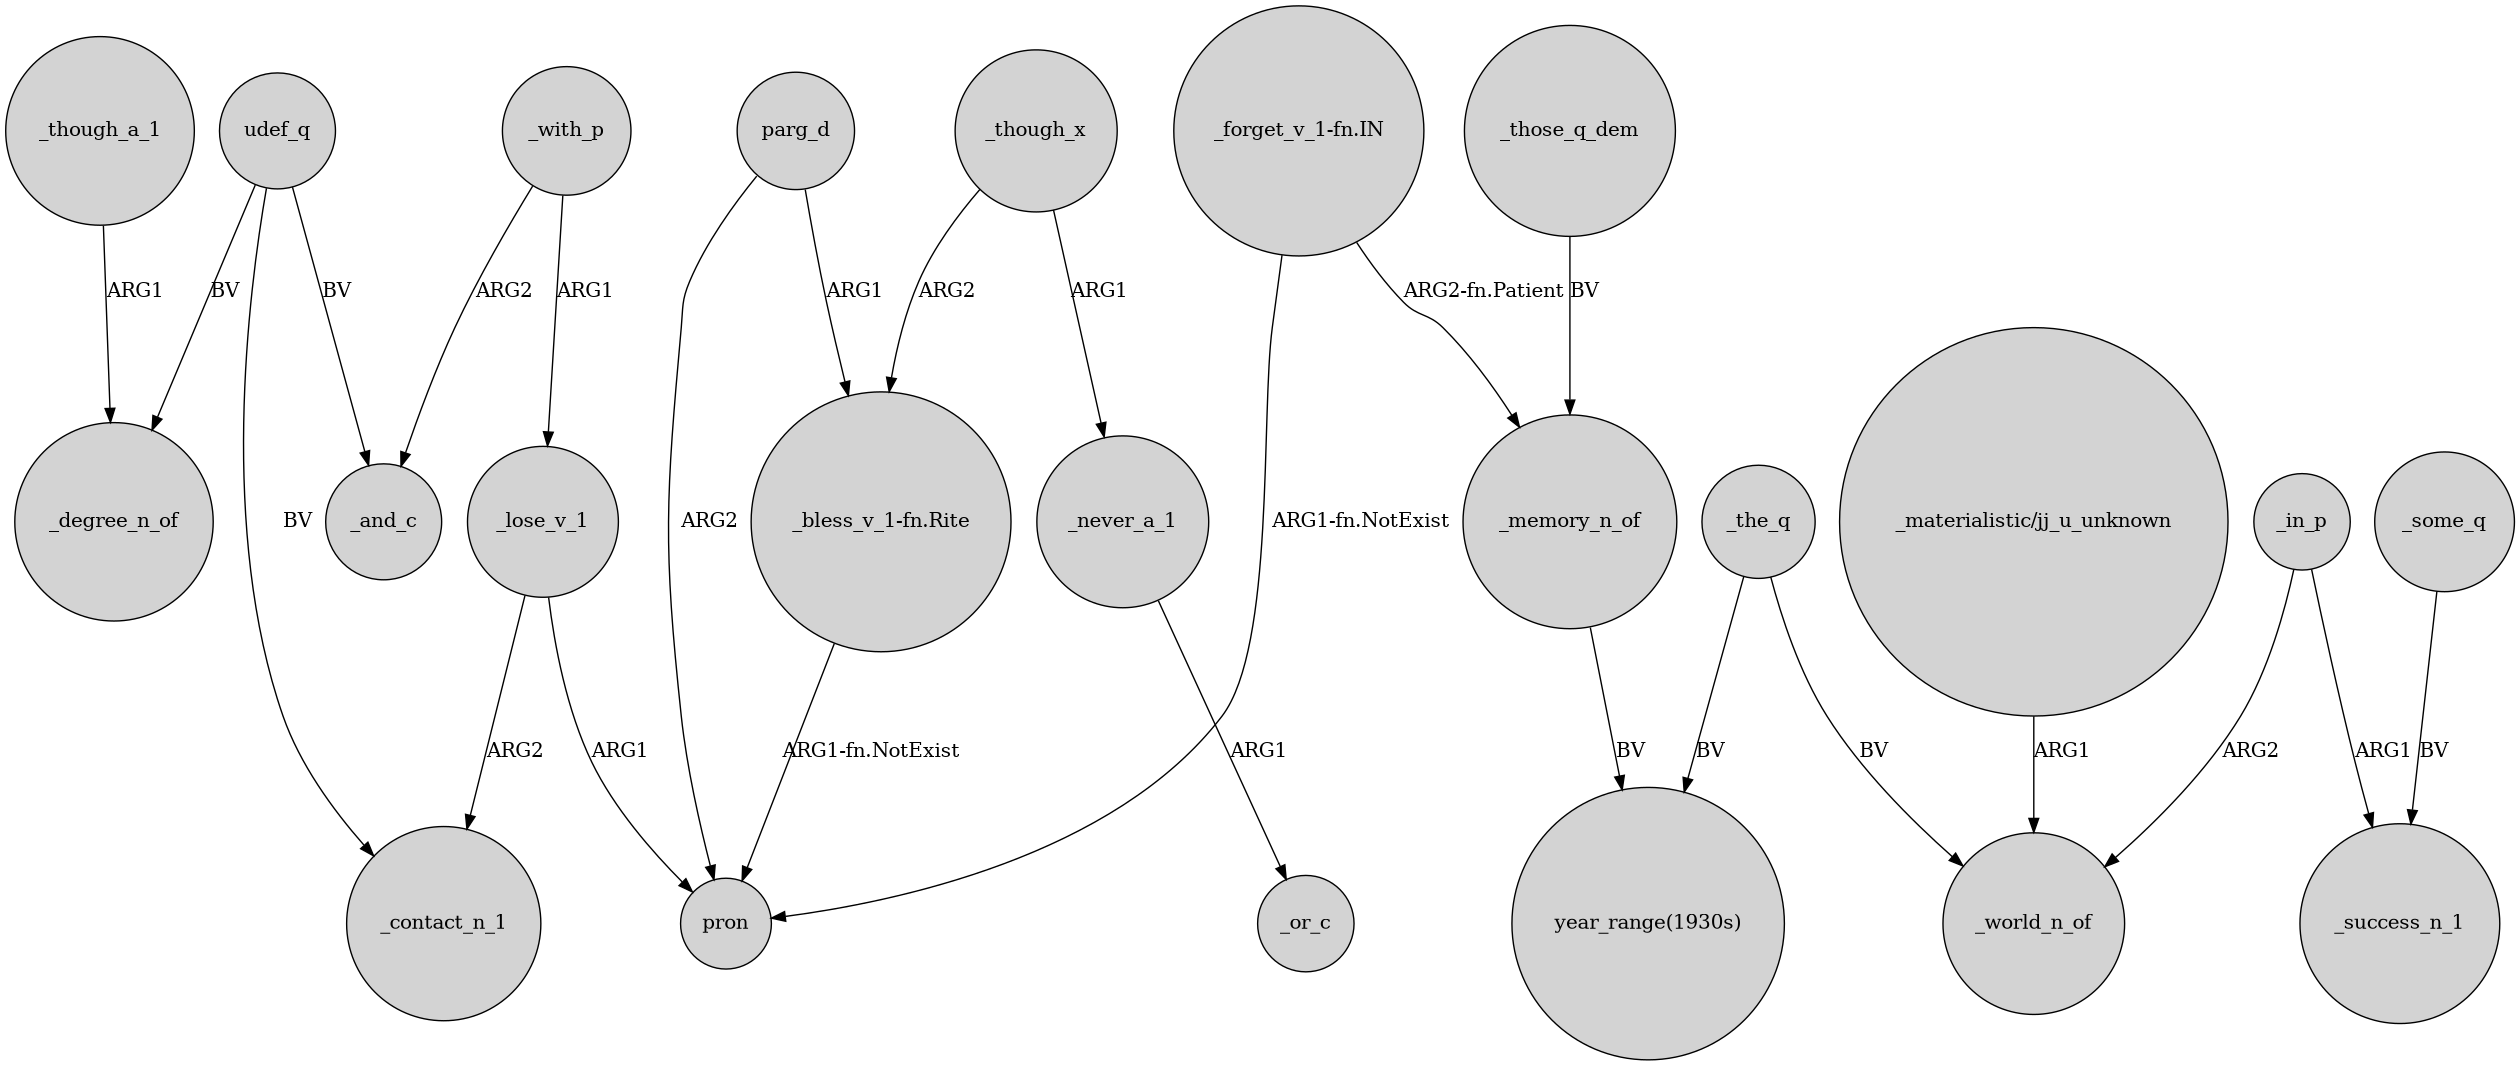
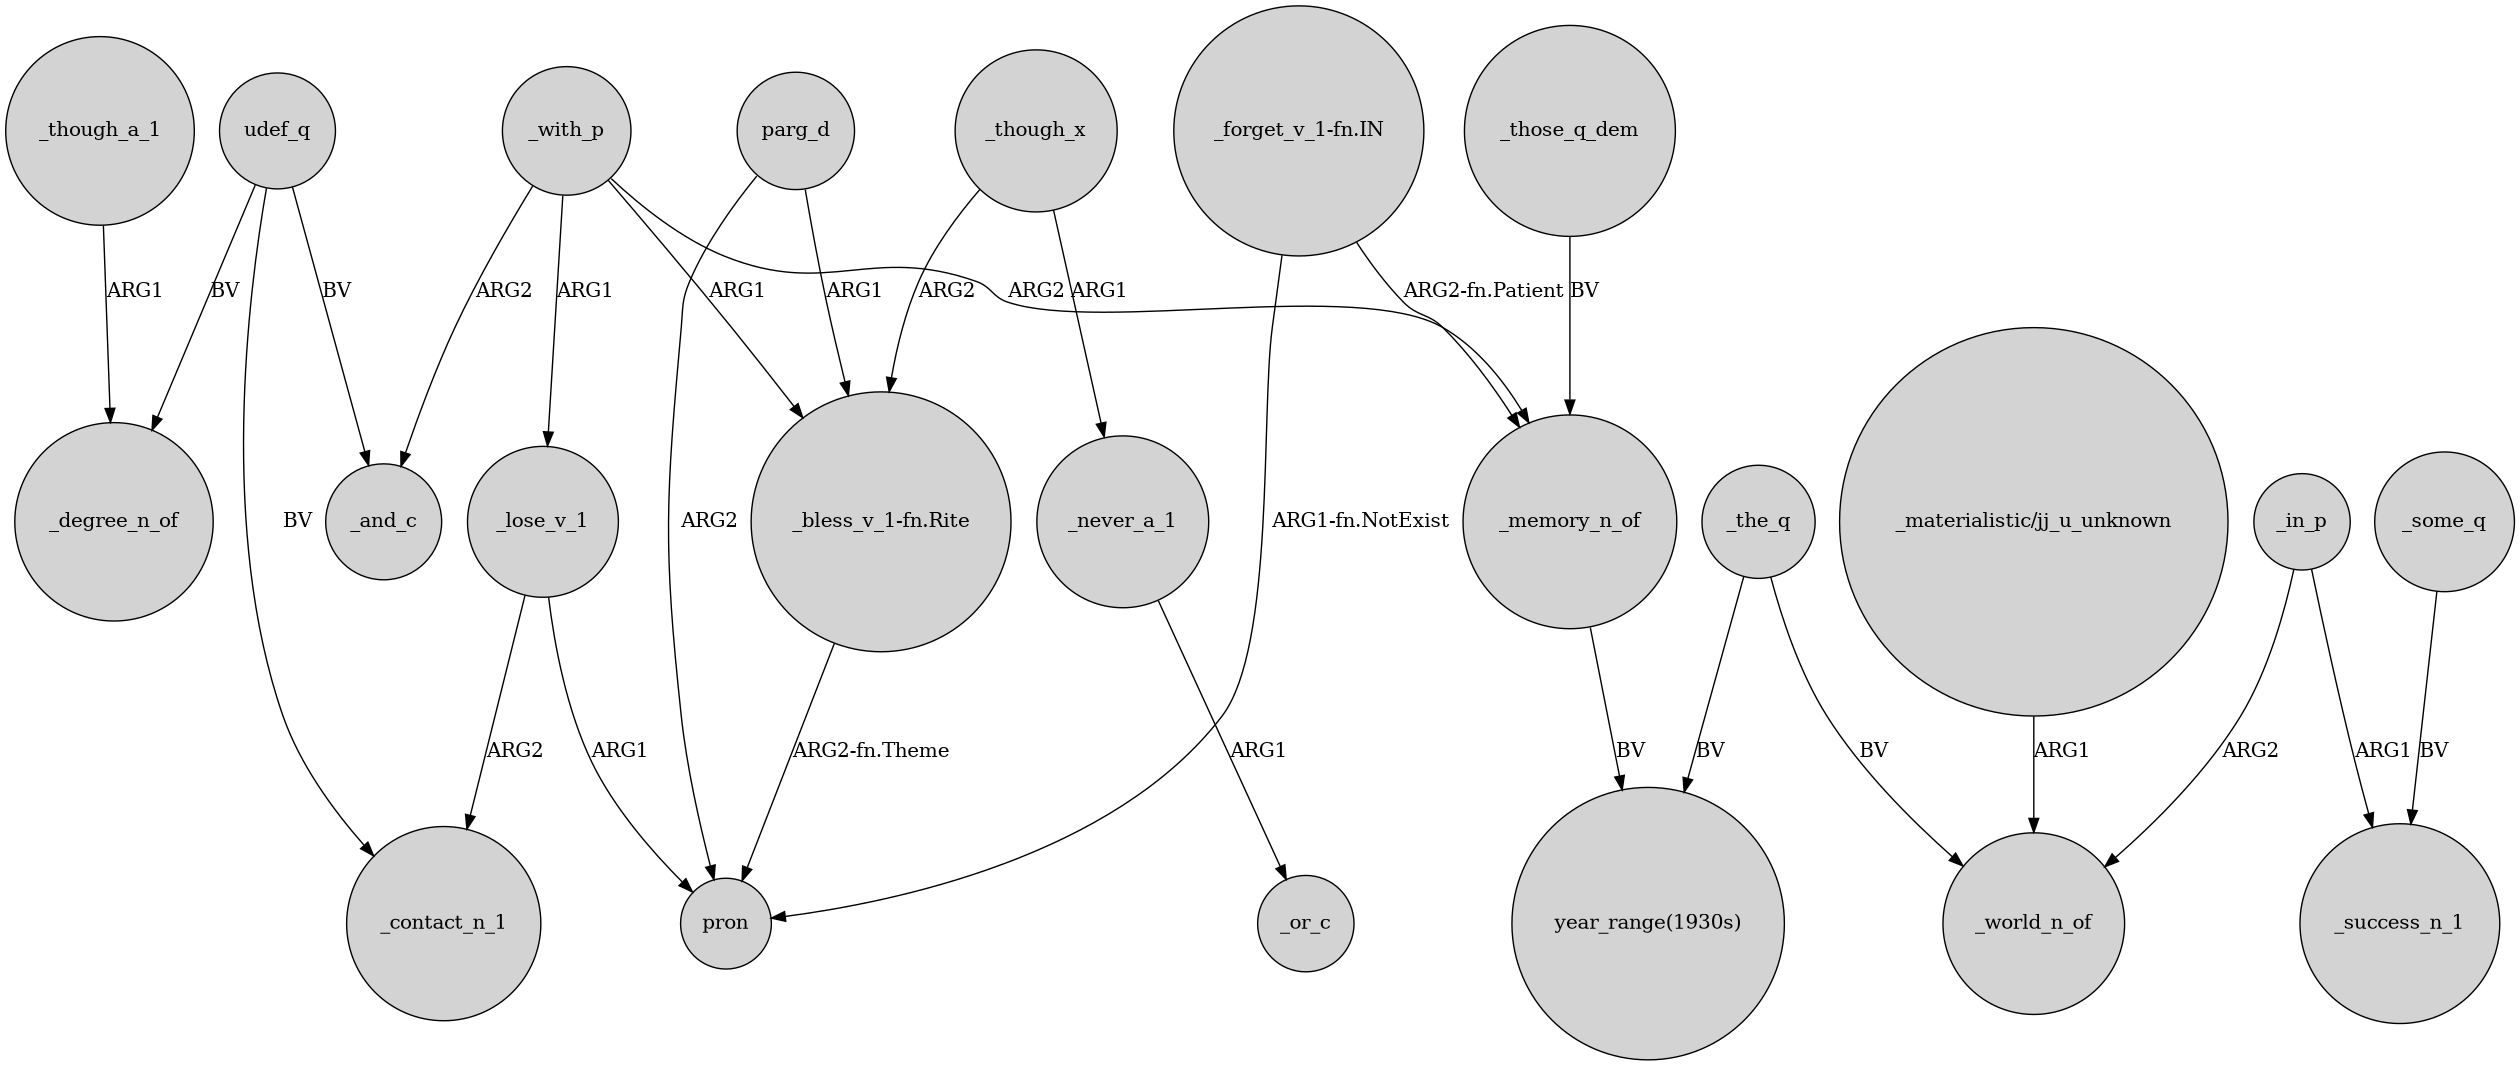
edge "_with_p" -> "_bless_v_1-fn.Rite": added, label "ARG1"
edge "_with_p" -> "_memory_n_of": added, label "ARG2"
edge "_bless_v_1-fn.Rite" -> "pron": label "ARG1-fn.NotExist" -> "ARG2-fn.Theme"
